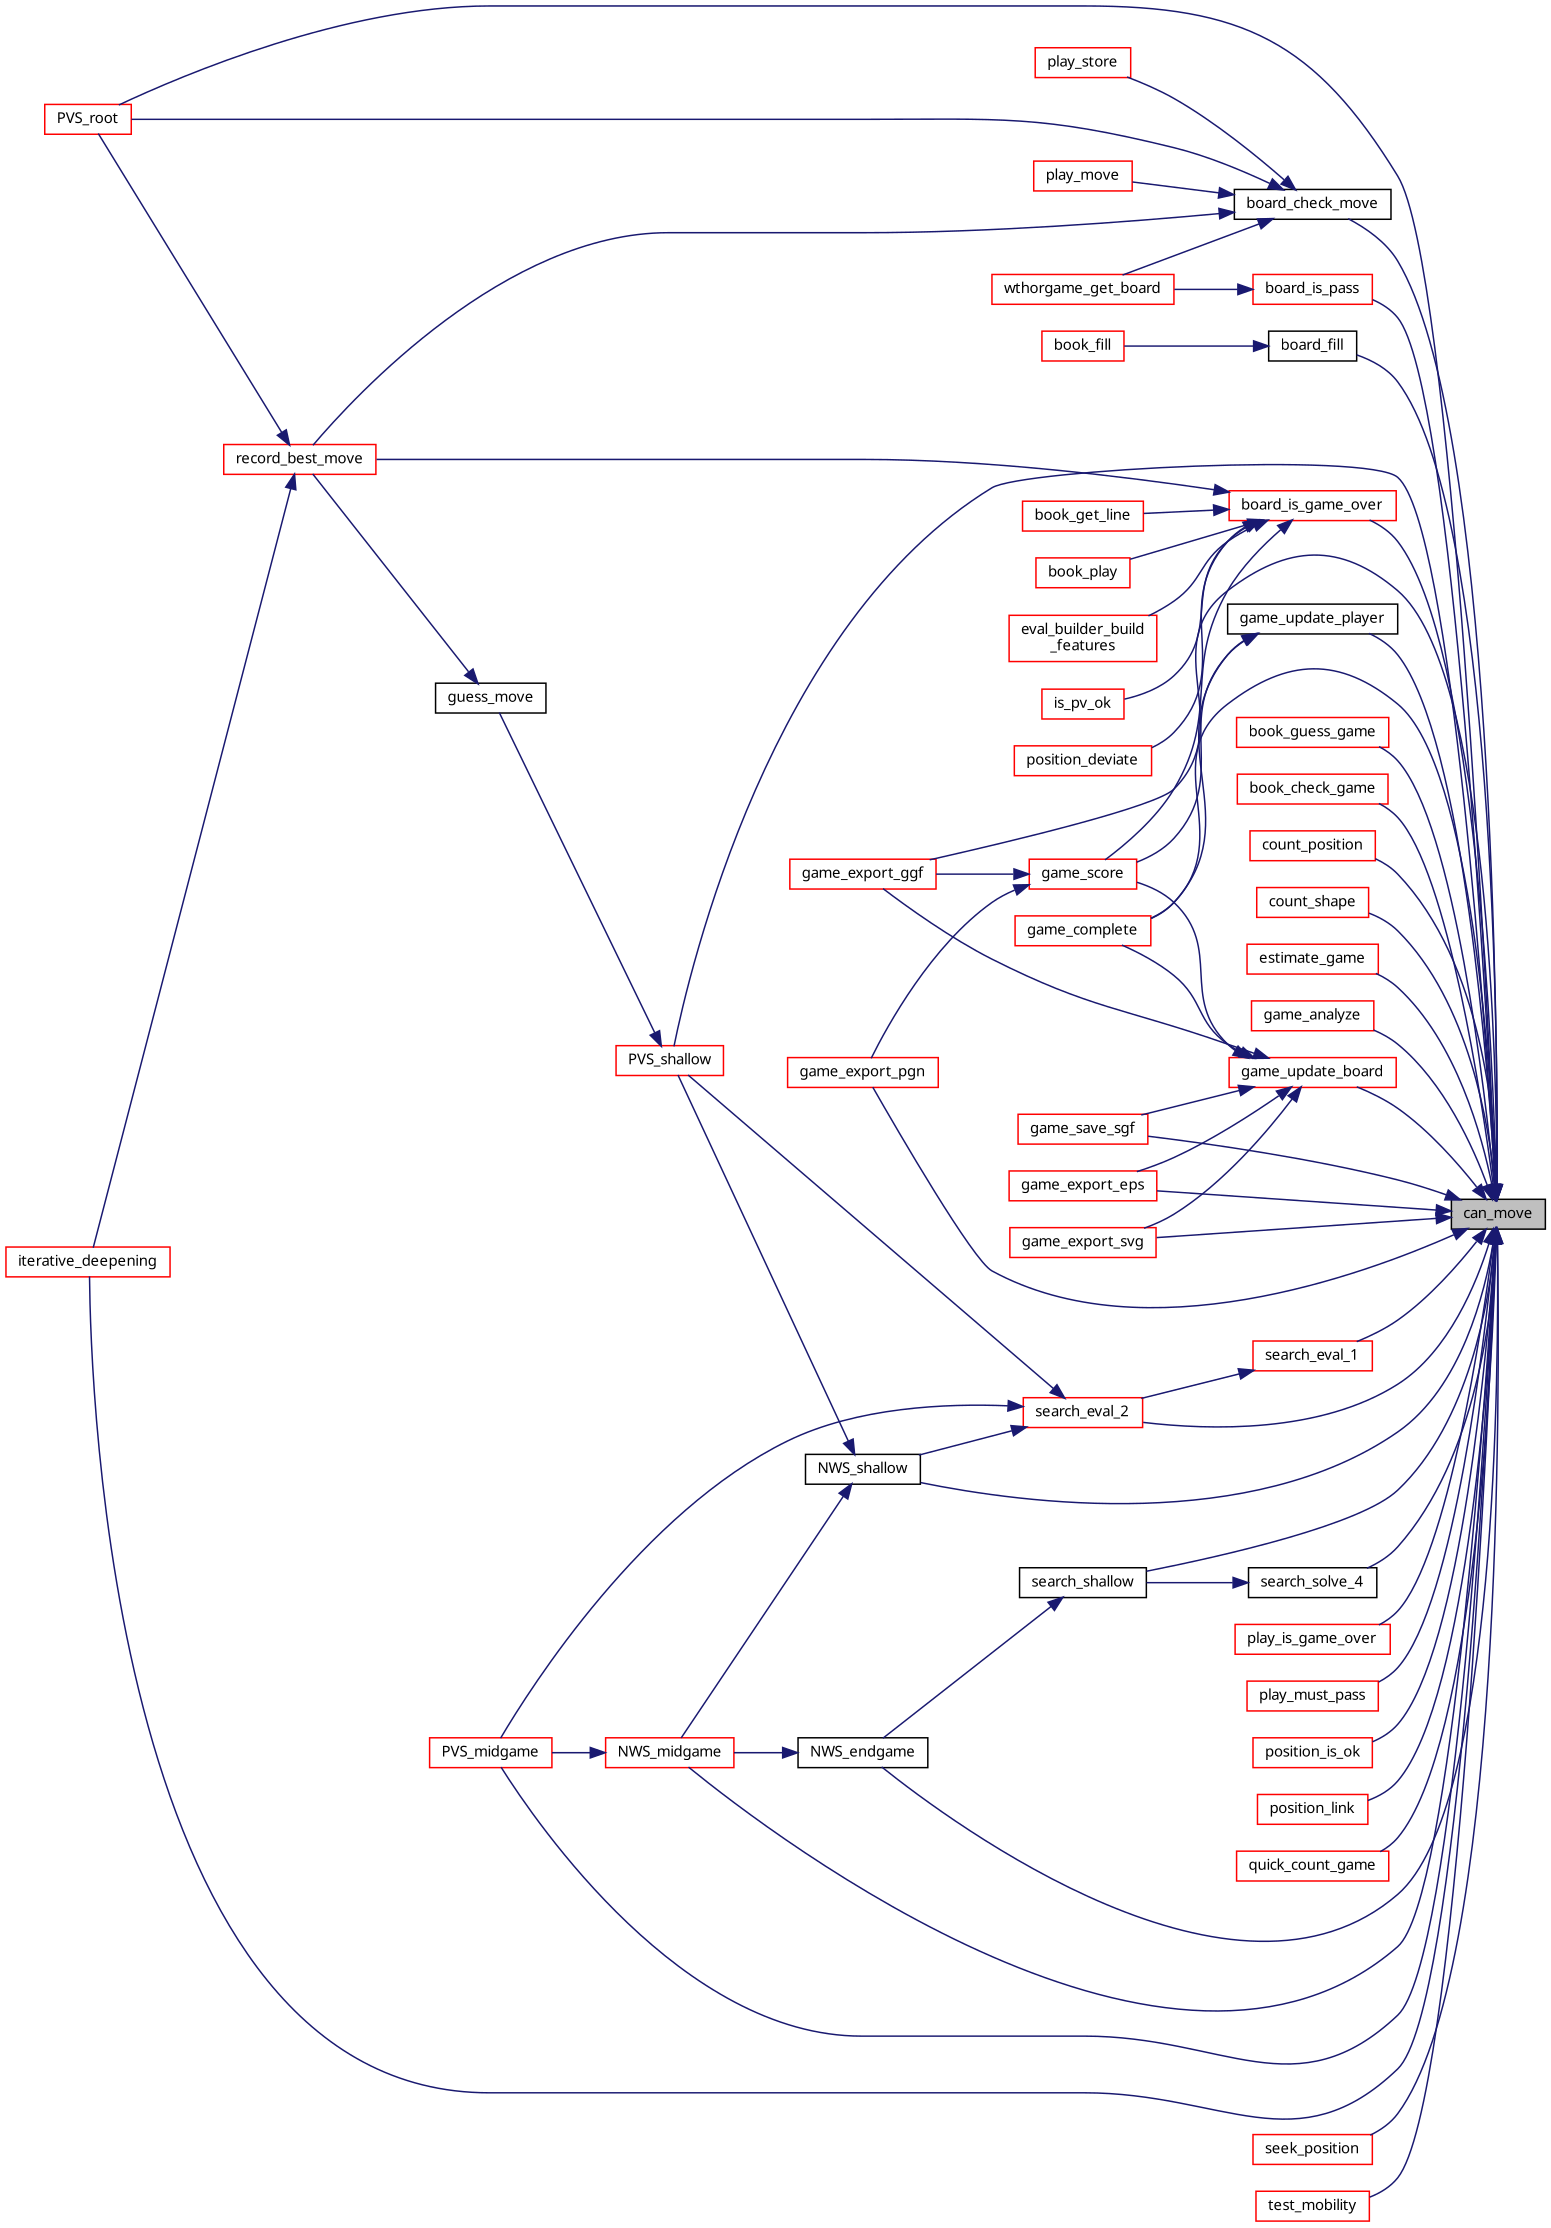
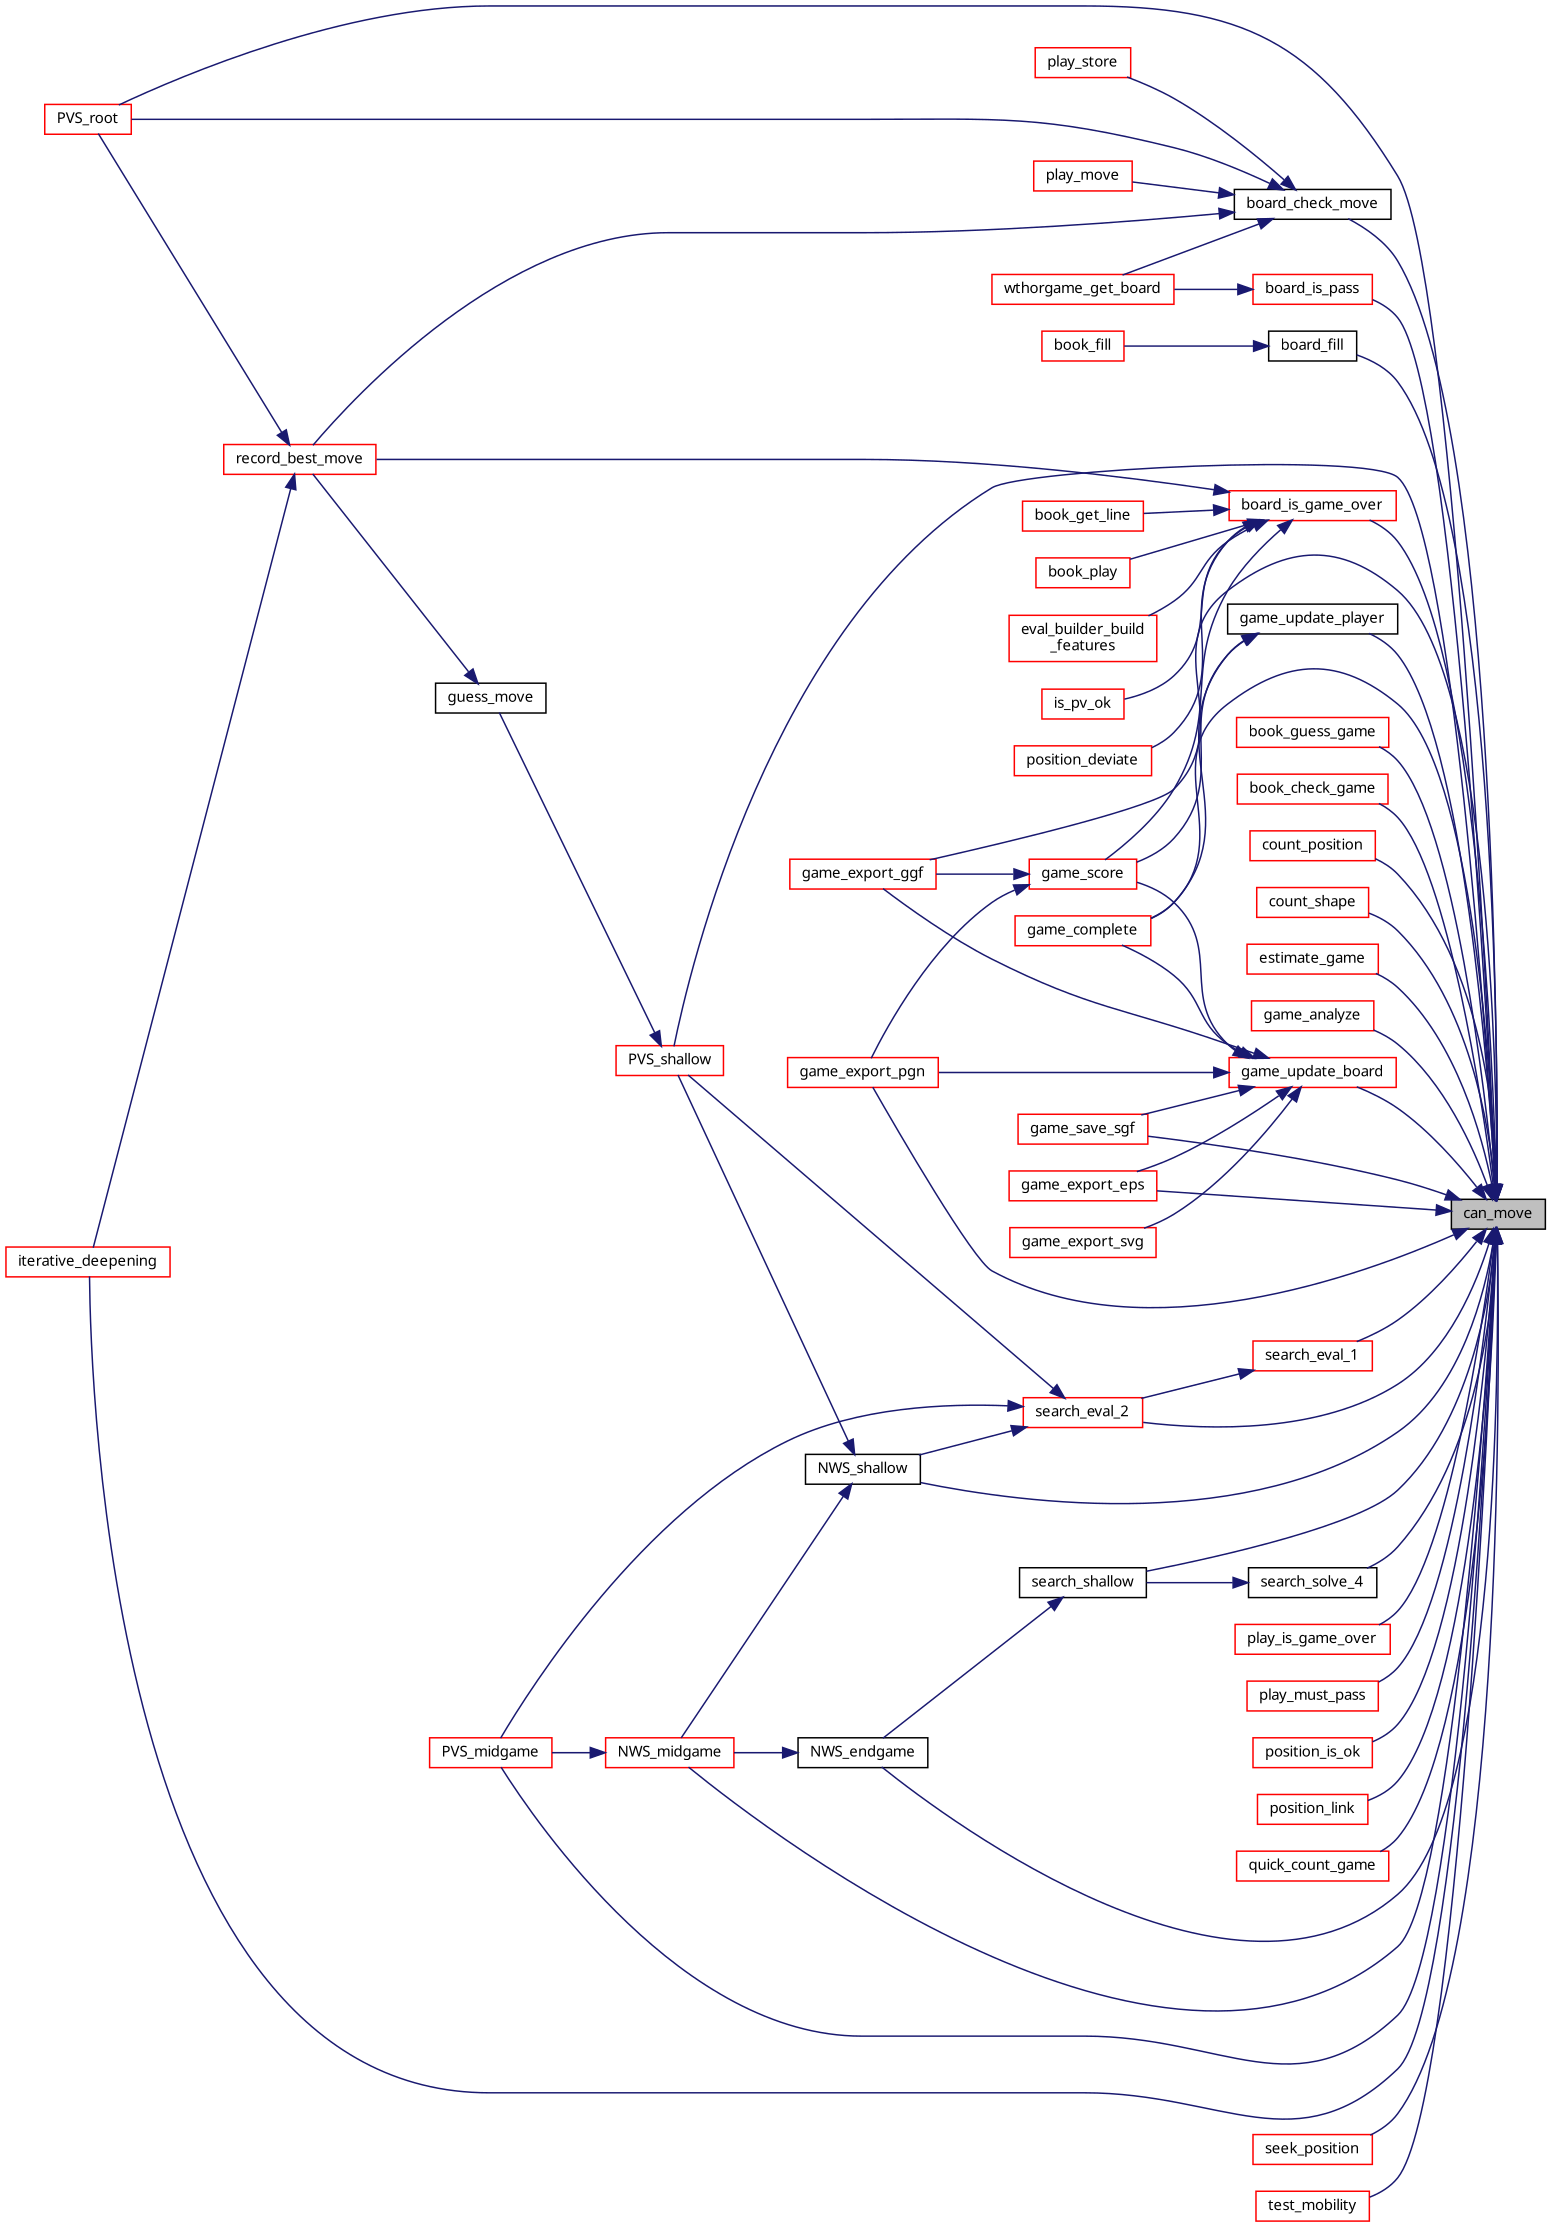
edge "game_export_pgn" -> "game_update_board": added
edge "game_export_svg" -> "can_move": removed
